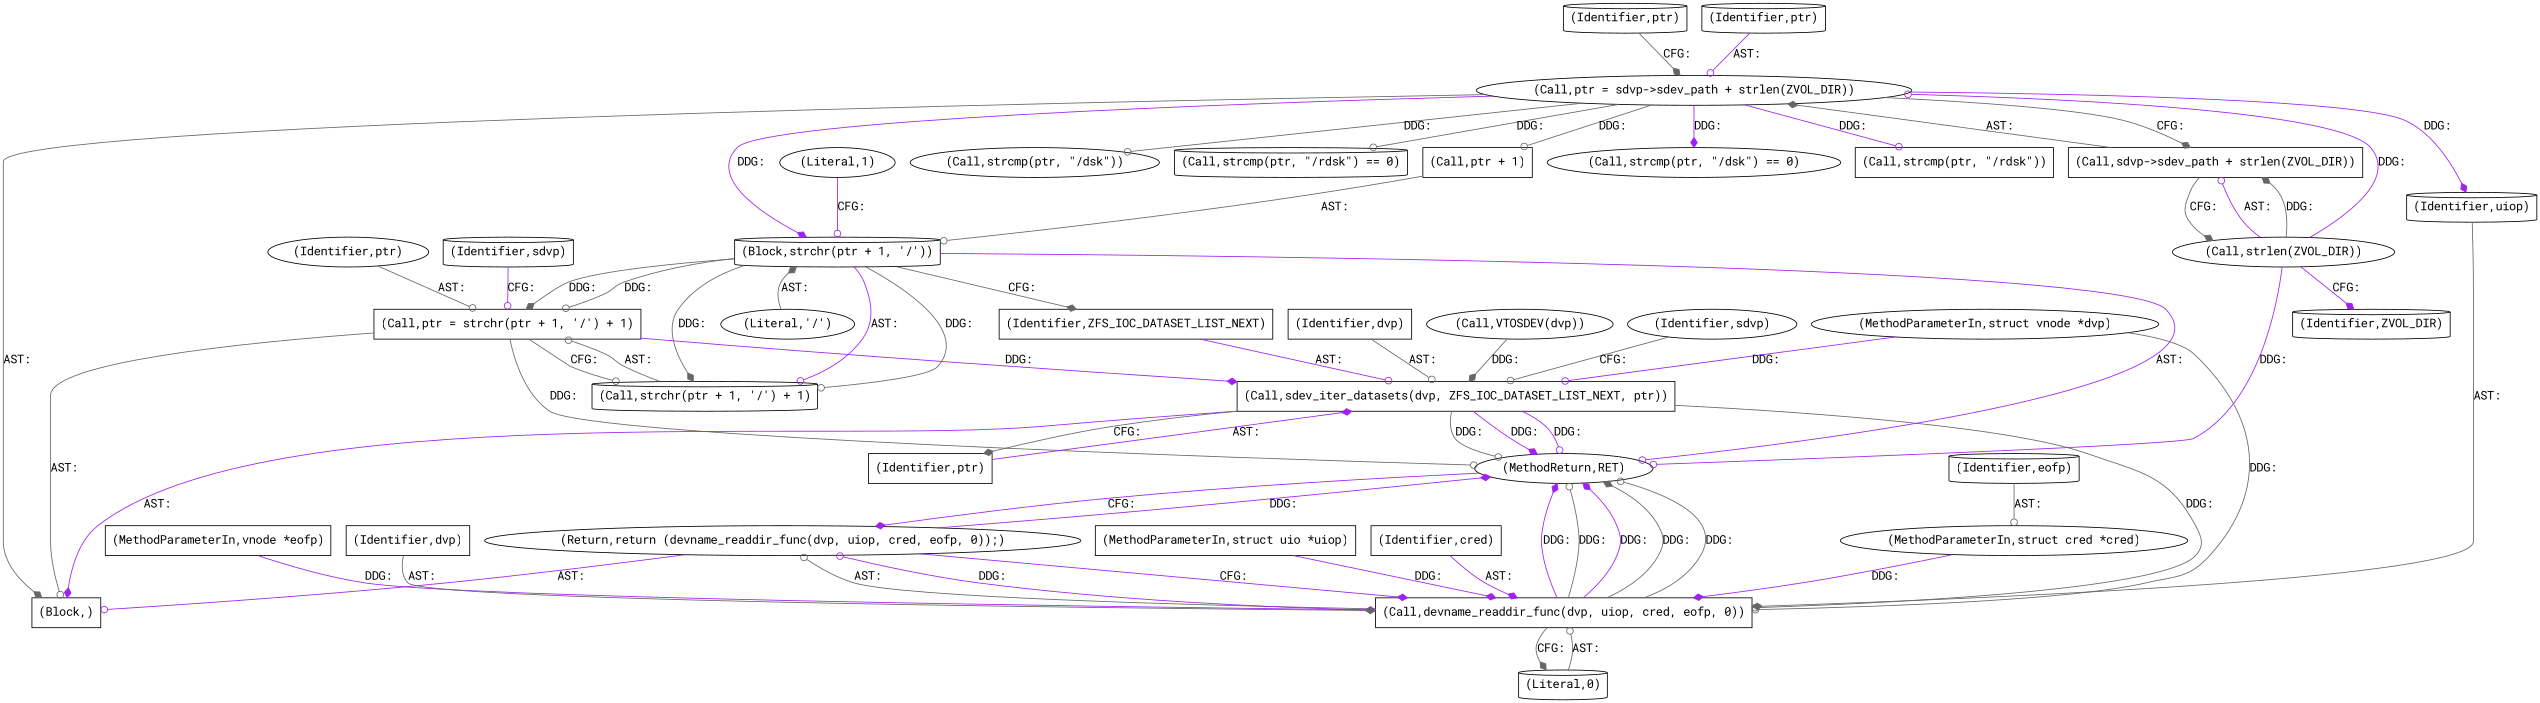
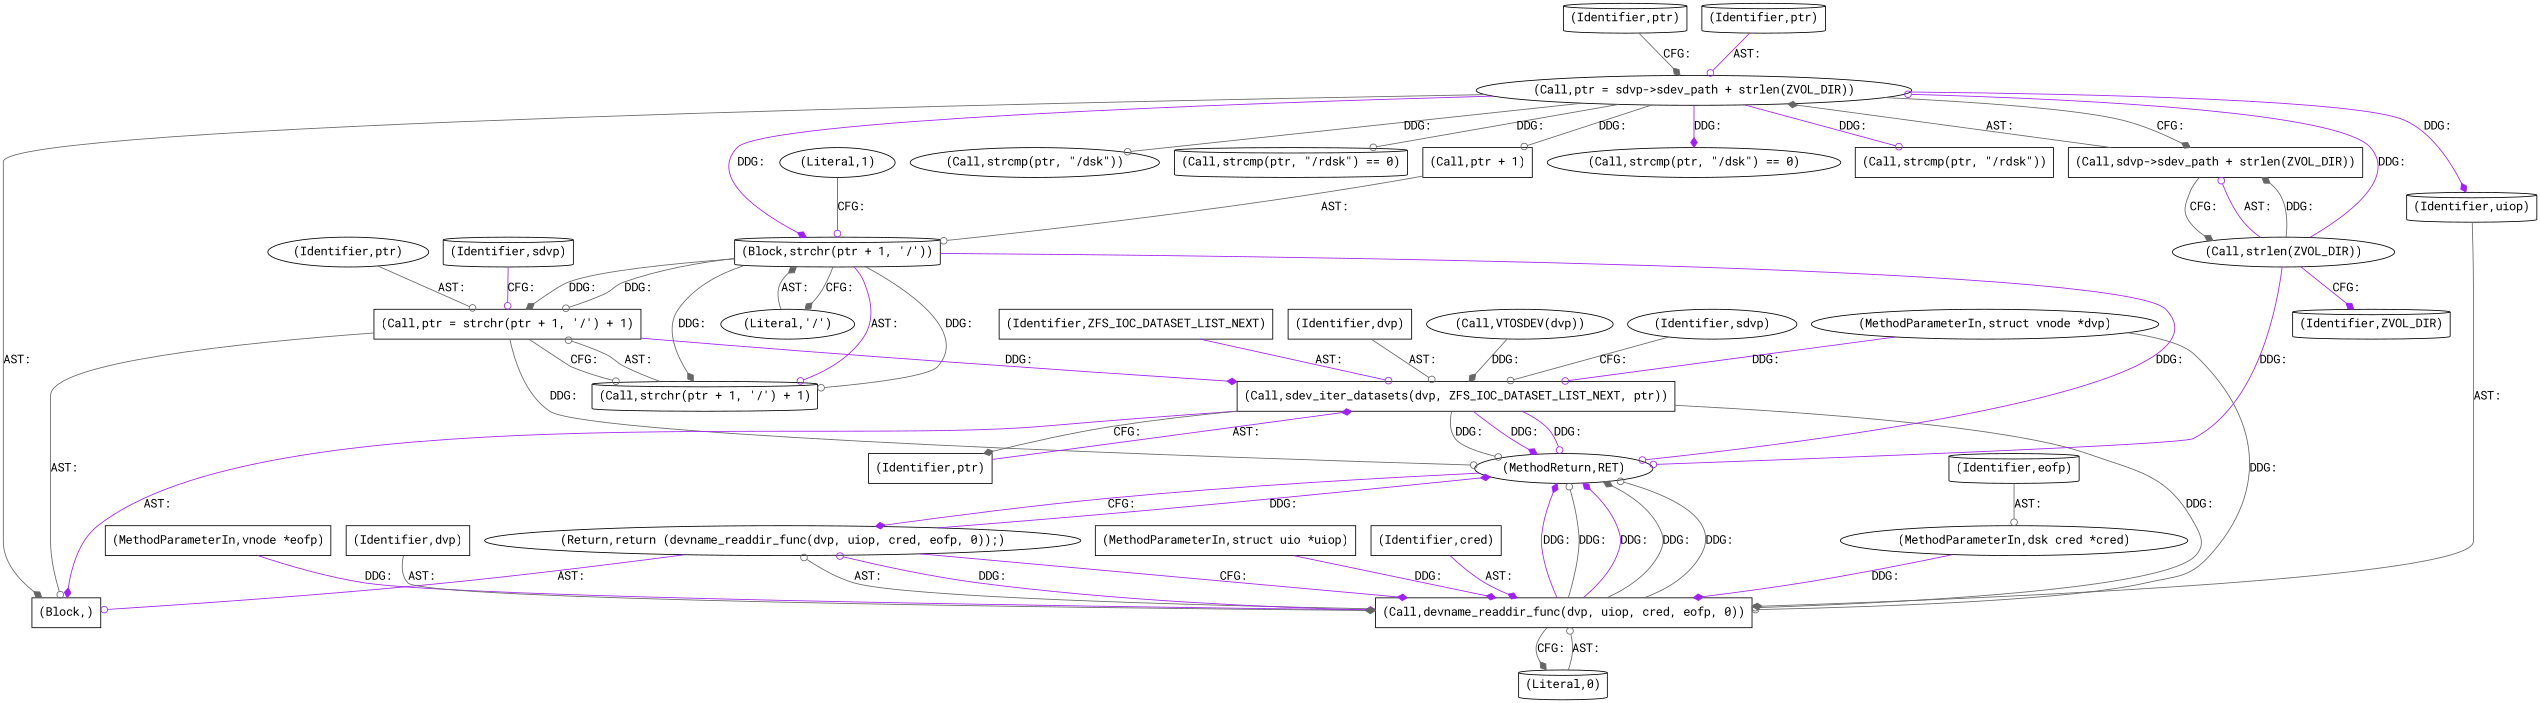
edge "(Block,strchr(ptr + 1, '/'))" -> "(Identifier,ZFS_IOC_DATASET_LIST_NEXT)": now "(Block,strchr(ptr + 1, '/'))" -> "(Literal,'/')"
edge "(Block,strchr(ptr + 1, '/'))" -> "(MethodReturn,RET)": label "AST: " -> "DDG: "
node "(MethodParameterIn,struct cred *cred)": label "(MethodParameterIn,struct cred *cred)" -> "(MethodParameterIn,dsk cred *cred)"
